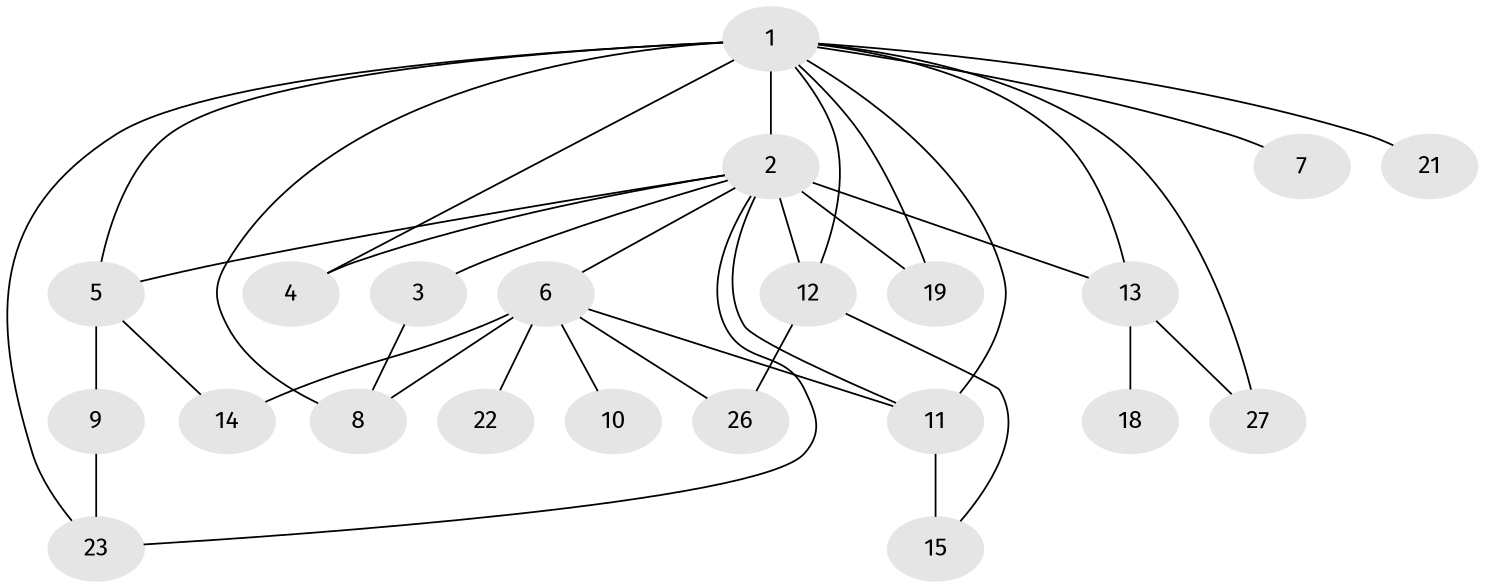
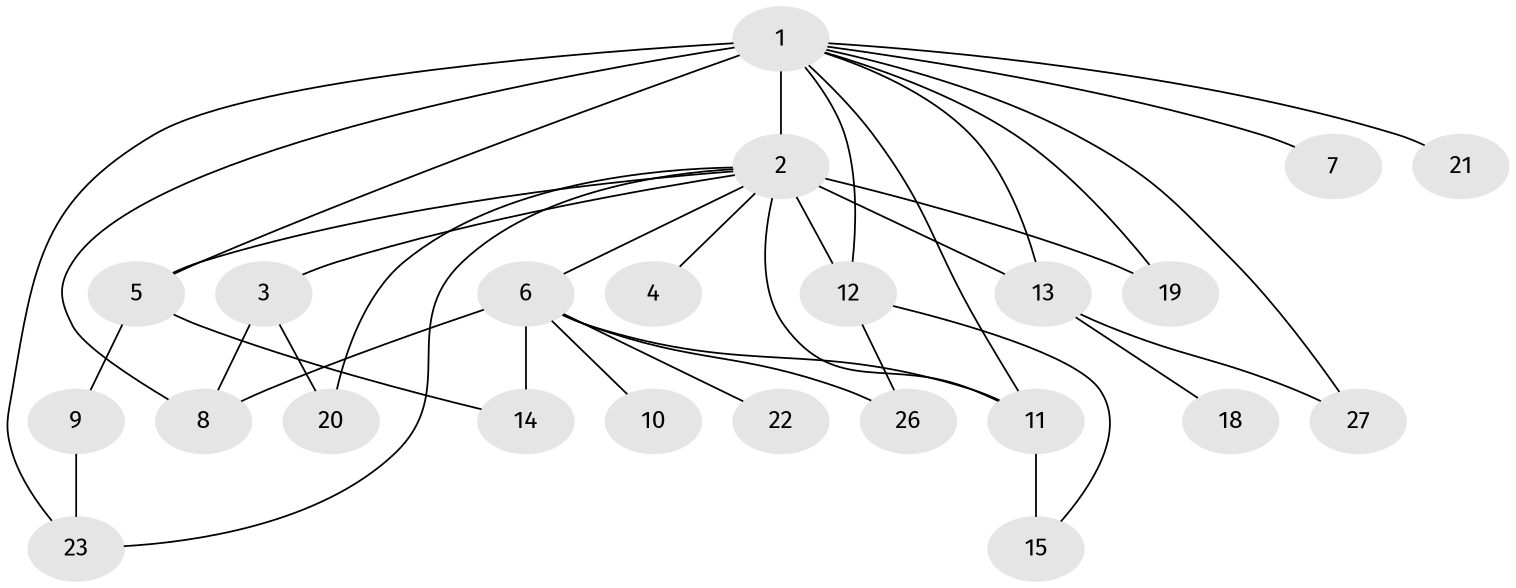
edge "1" -- "4": removed
node "20": added
